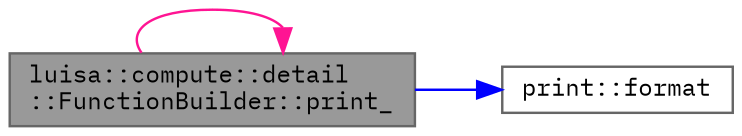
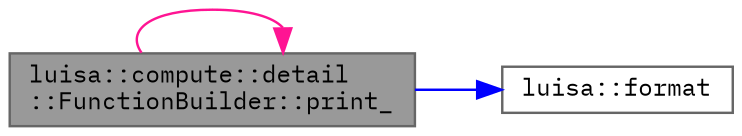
node "print::format": label "print::format" -> "luisa::format"
